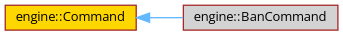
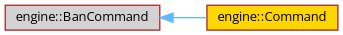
edge "engine::BanCommand" -> "engine::Command": reversed
